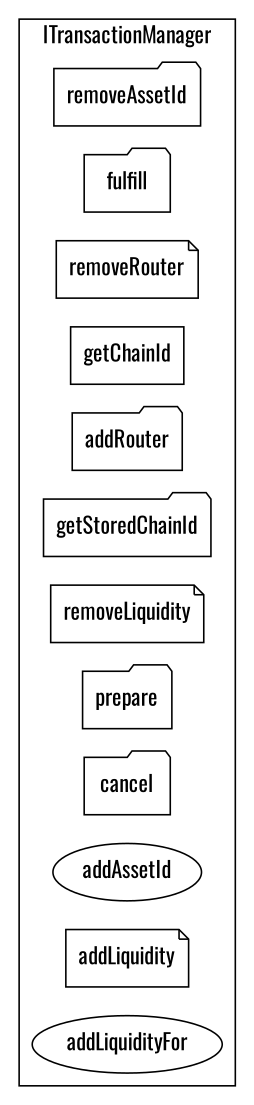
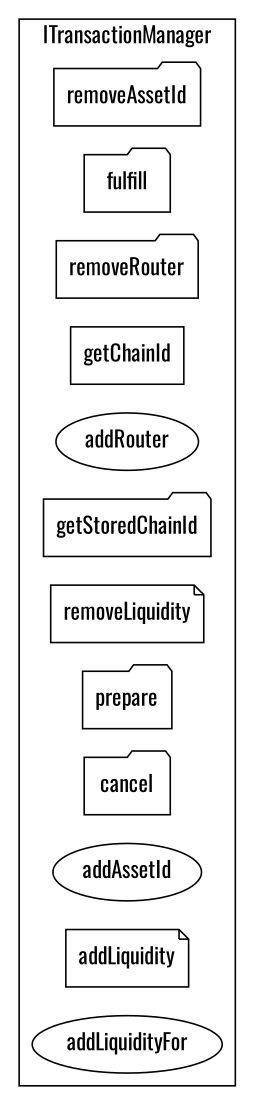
node "removeRouter": shape note -> folder
node "addRouter": shape folder -> ellipse
